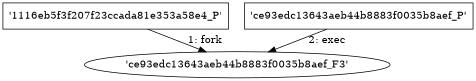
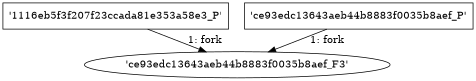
node "'1116eb5f3f207f23ccada81e353a58e4_P'": label "'1116eb5f3f207f23ccada81e353a58e4_P'" -> "'1116eb5f3f207f23ccada81e353a58e3_P'"
edge "'ce93edc13643aeb44b8883f0035b8aef_P'" -> "'ce93edc13643aeb44b8883f0035b8aef_F3'": label "2: exec" -> "1: fork"
